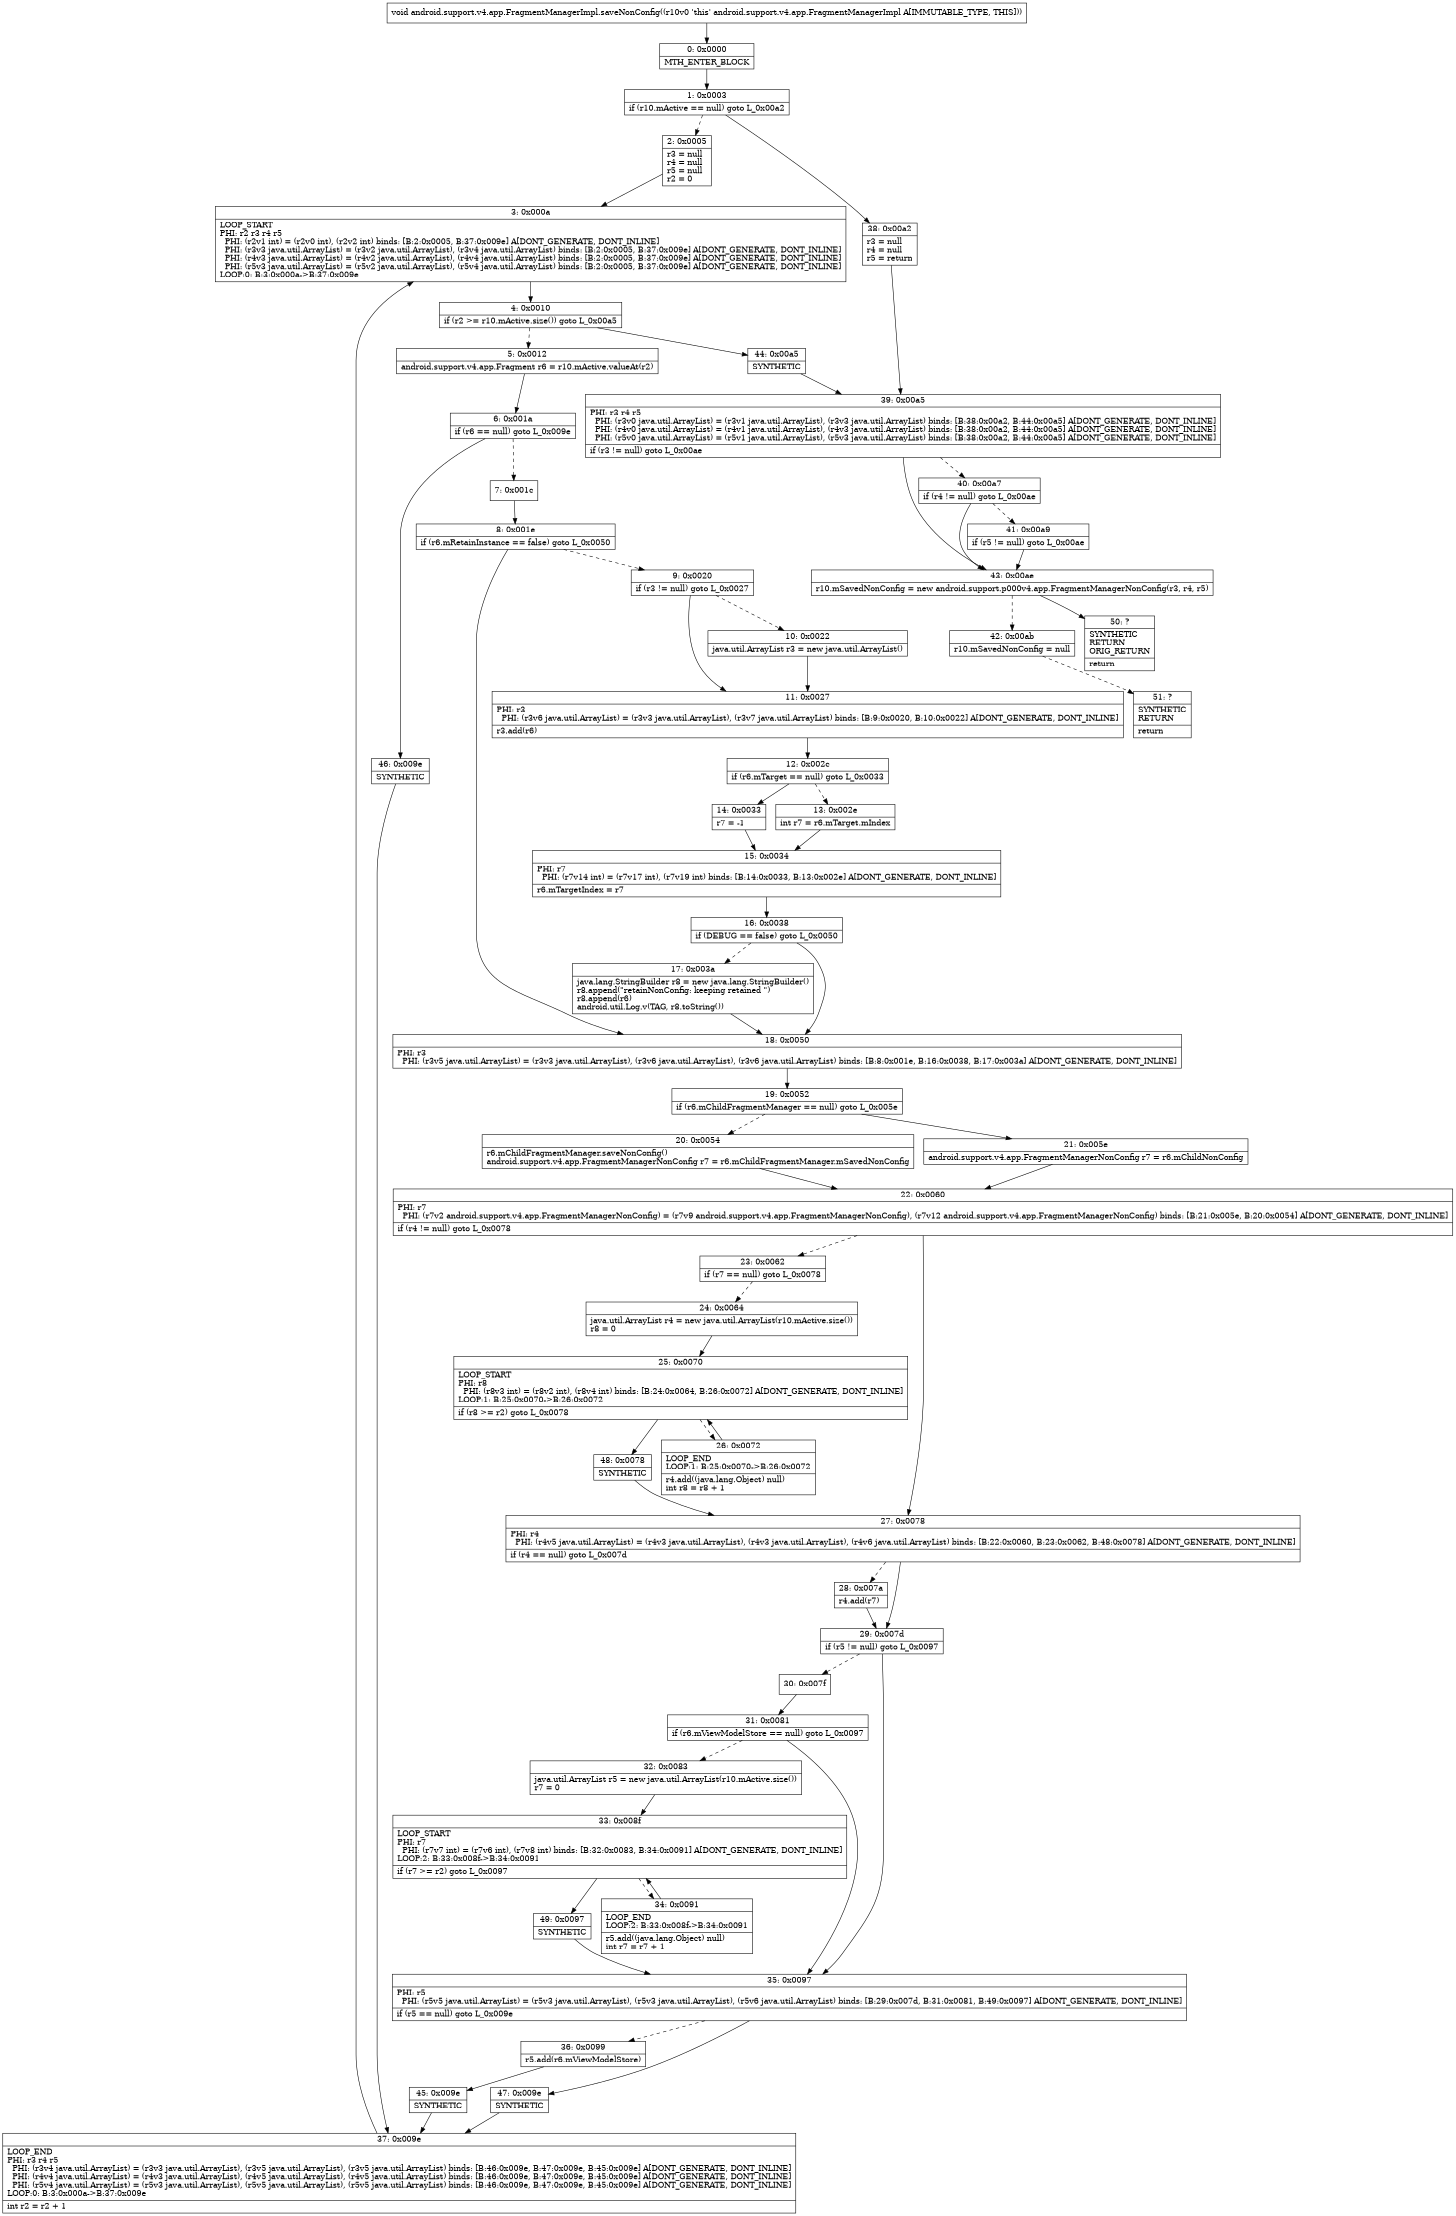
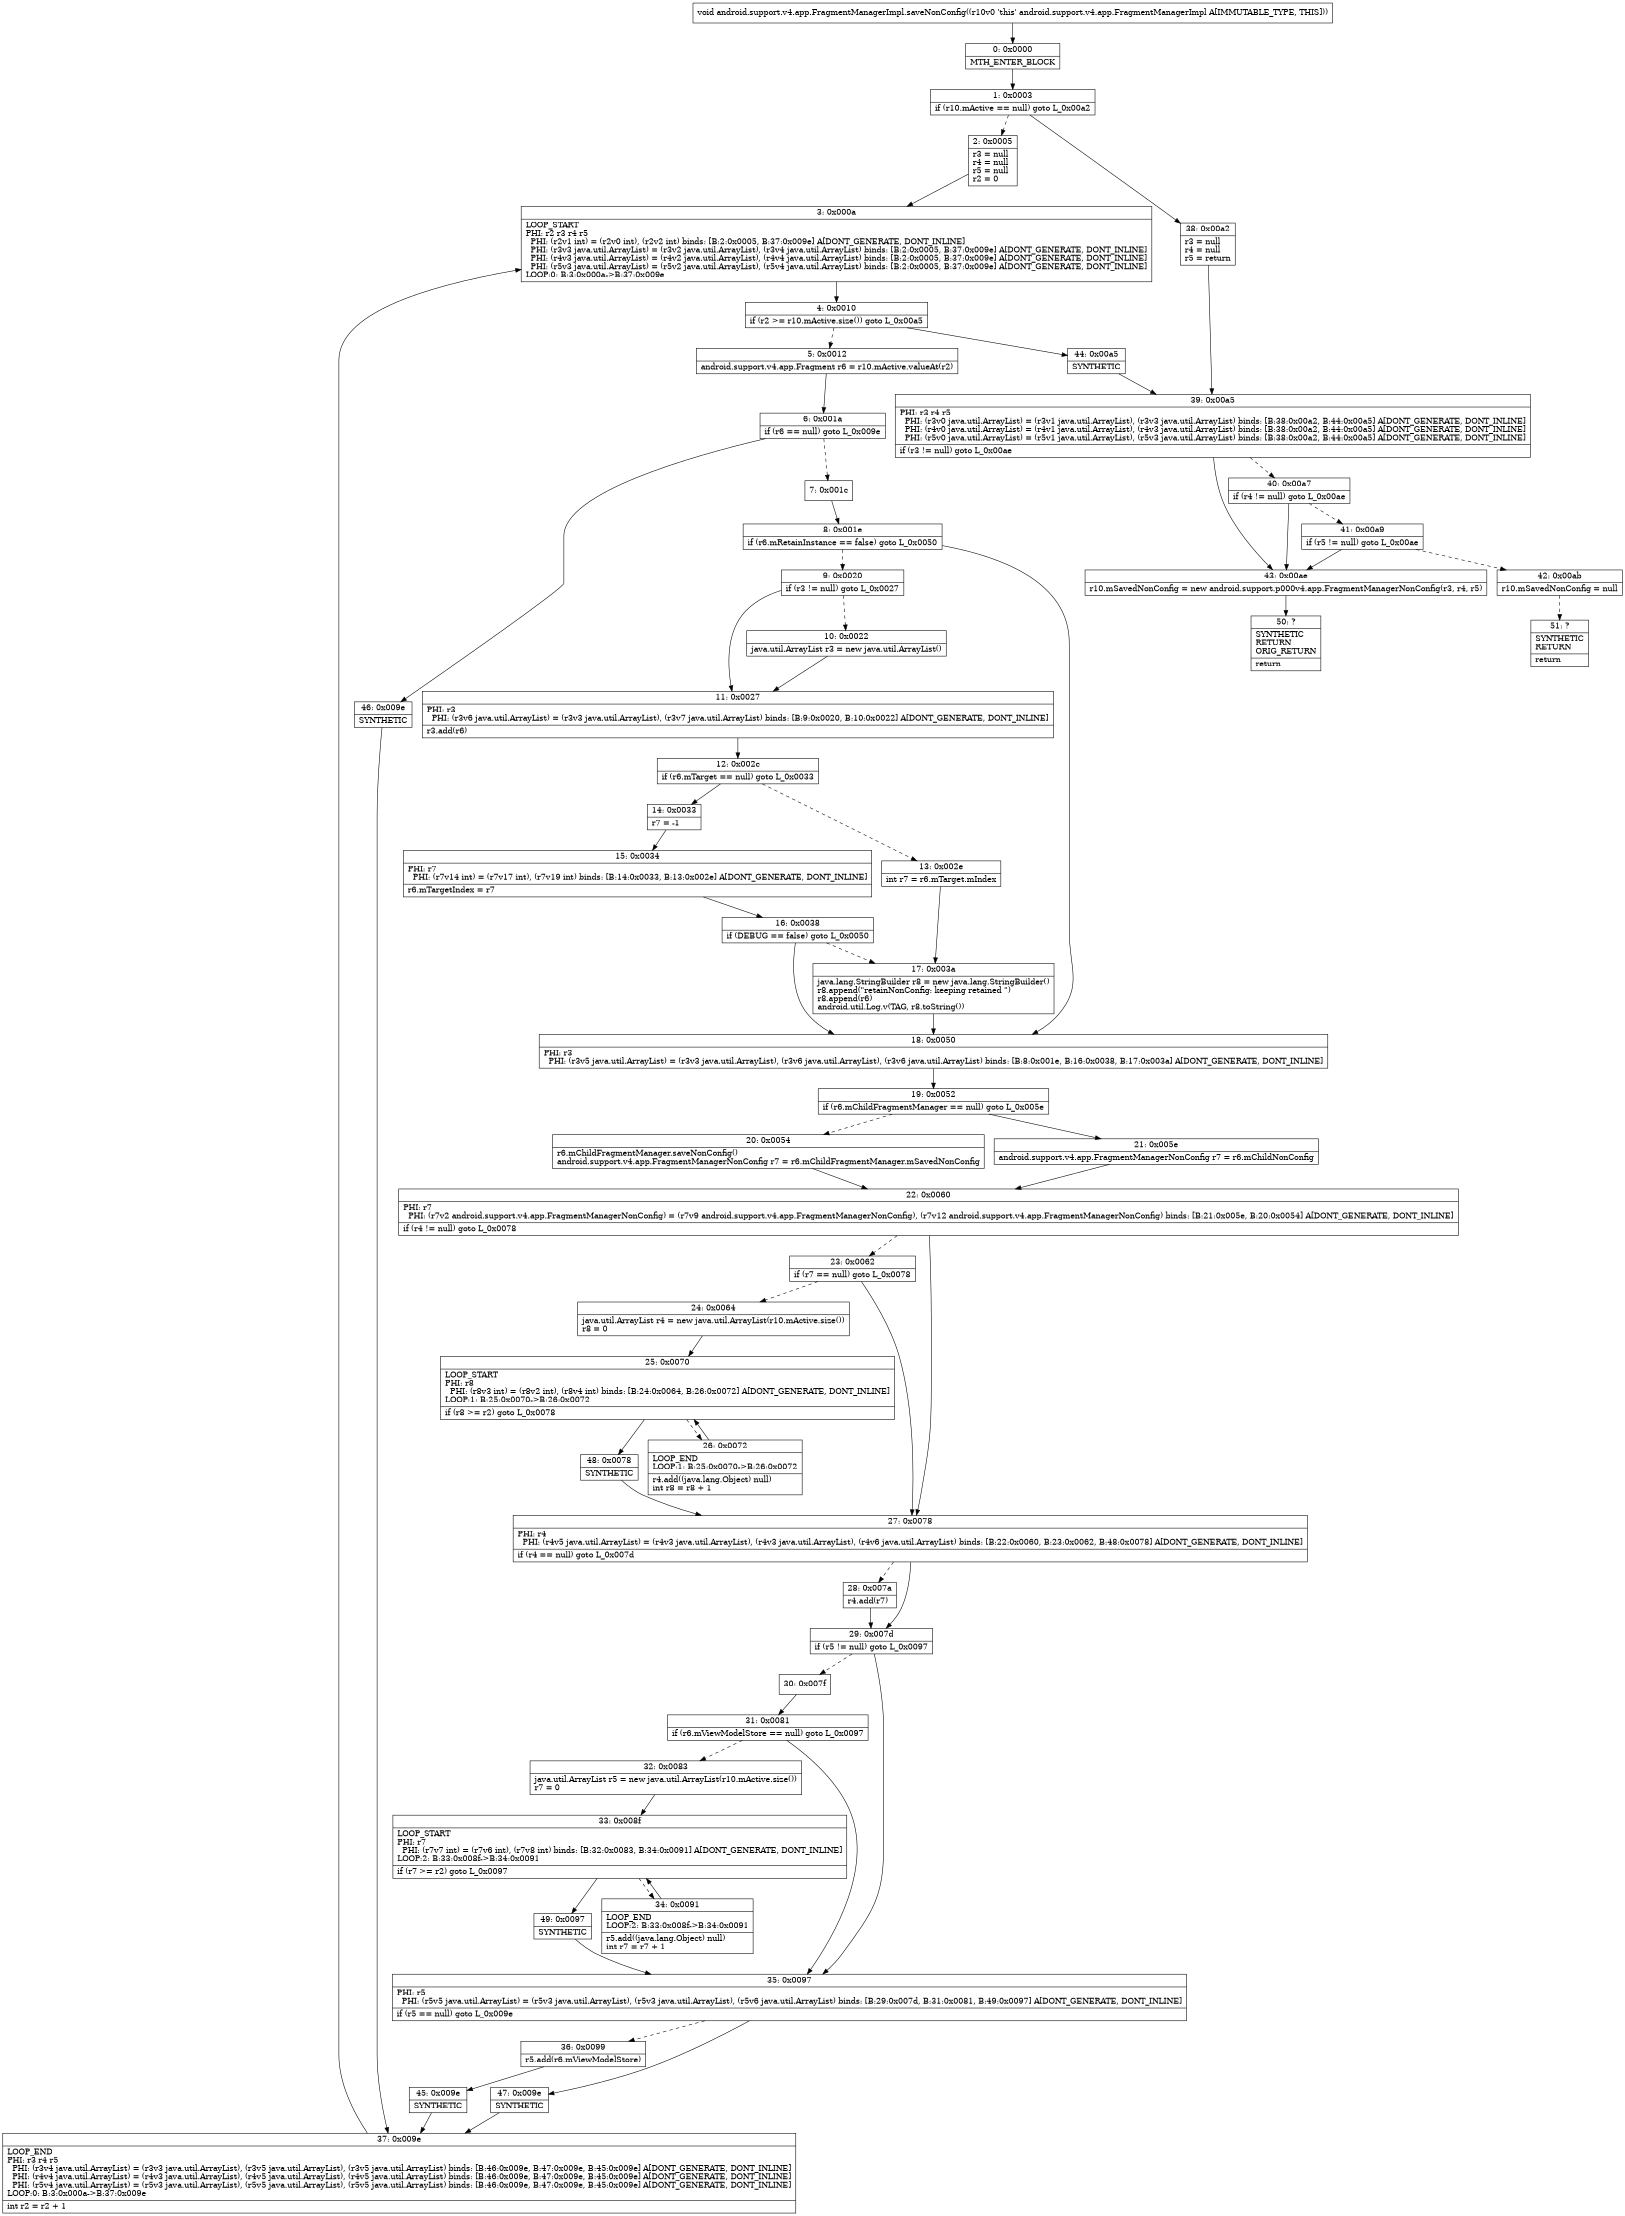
edge "43: 0x00ae" -> "42: 0x00ab": now "41: 0x00a9" -> "42: 0x00ab"
edge "13: 0x002e" -> "15: 0x0034": now "13: 0x002e" -> "17: 0x003a"
edge "23: 0x0062" -> "27: 0x0078": added
